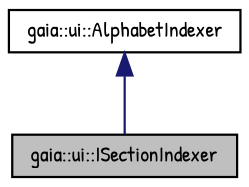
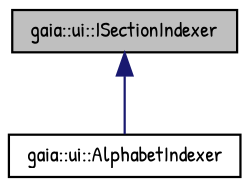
edge "gaia::ui::ISectionIndexer" -> "gaia::ui::AlphabetIndexer": reversed
